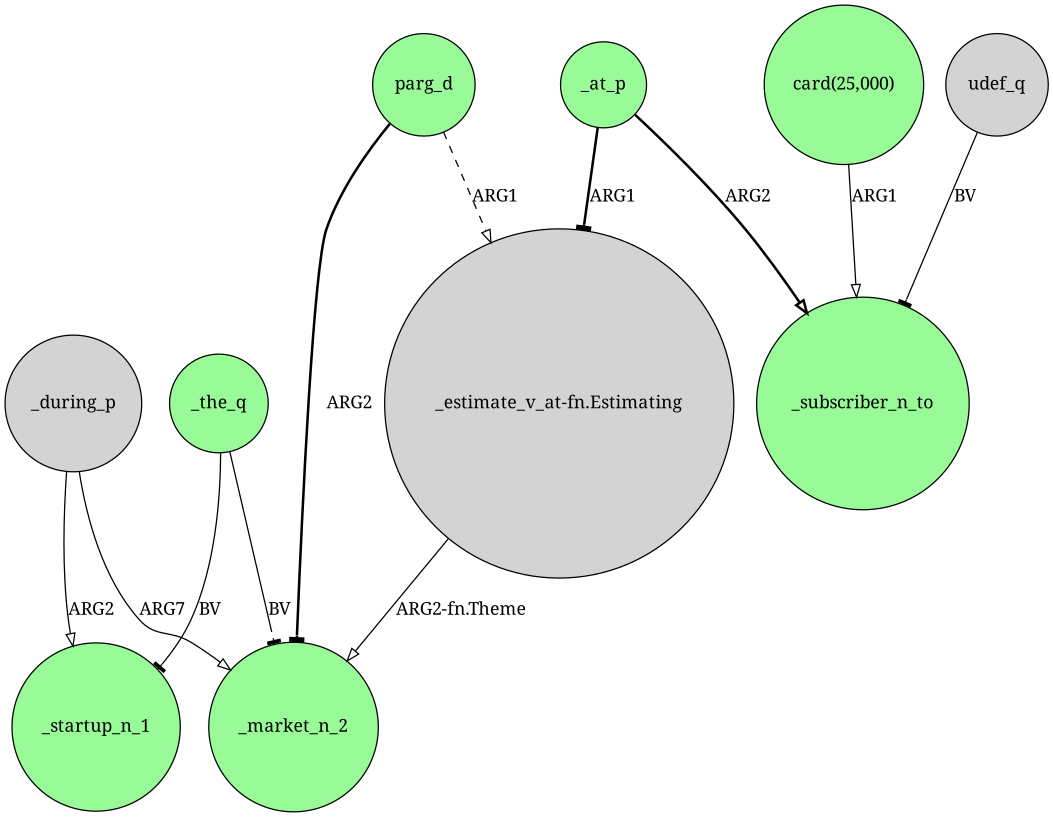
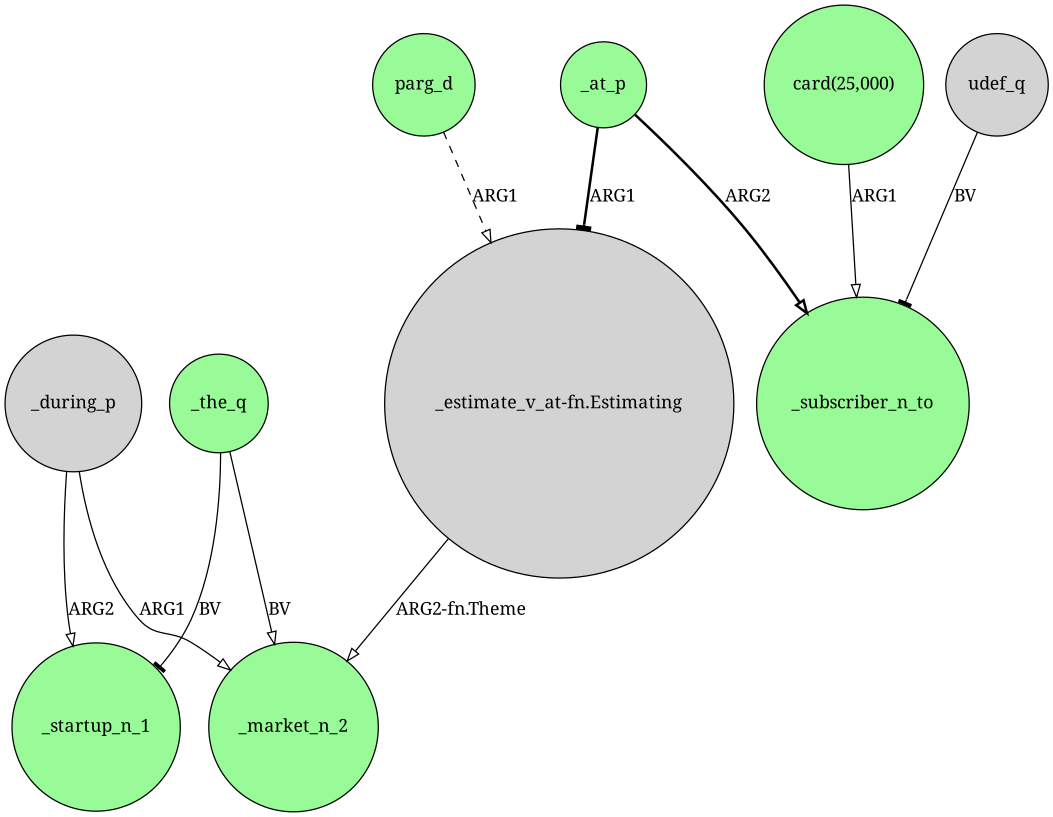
edge "parg_d" -> "_market_n_2": removed, label "ARG2"
edge "_the_q" -> "_market_n_2": arrowhead tee -> onormal
edge "_during_p" -> "_market_n_2": label "ARG7" -> "ARG1"
